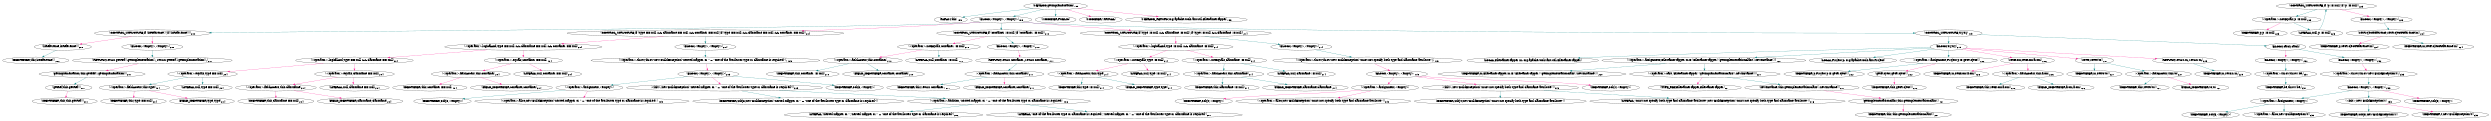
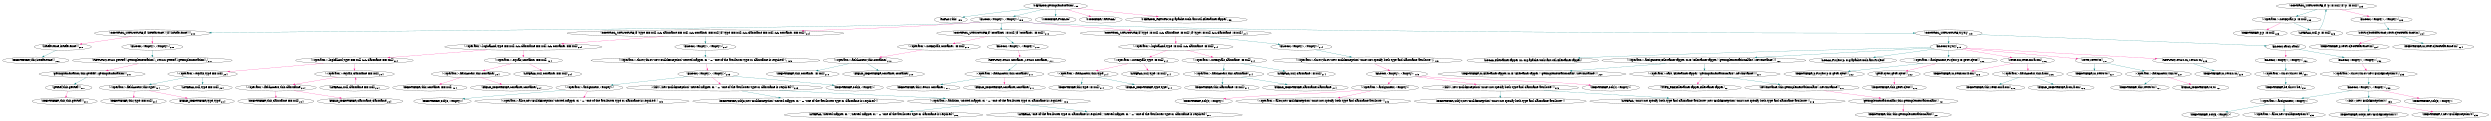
node "(LITERAL,null,container != null)": removed
edge "(<operator>.equals,classname == null)" -> "(LITERAL,null,classname == null)": reversed
